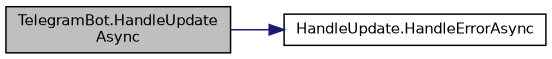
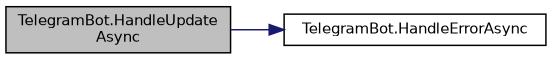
node "HandleUpdate.HandleErrorAsync": label "HandleUpdate.HandleErrorAsync" -> "TelegramBot.HandleErrorAsync"
